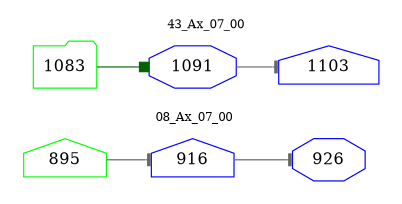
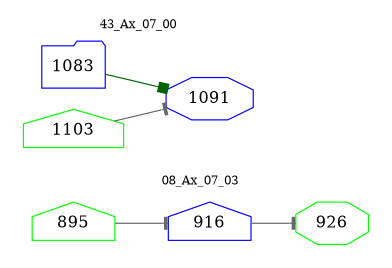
node "1083": color green -> blue
edge "1091" -> "1103": reversed
node "1103": color blue -> green
cluster "08_Ax_07_00": label "08_Ax_07_00" -> "08_Ax_07_03"
node "926": color blue -> green
